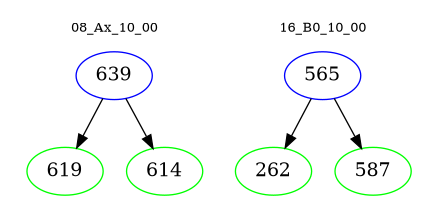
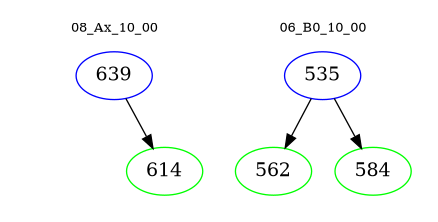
cluster "16_B0_10_00": label "16_B0_10_00" -> "06_B0_10_00"
node "565": label "565" -> "535"
node "619": removed
node "262": label "262" -> "562"
node "587": label "587" -> "584"
